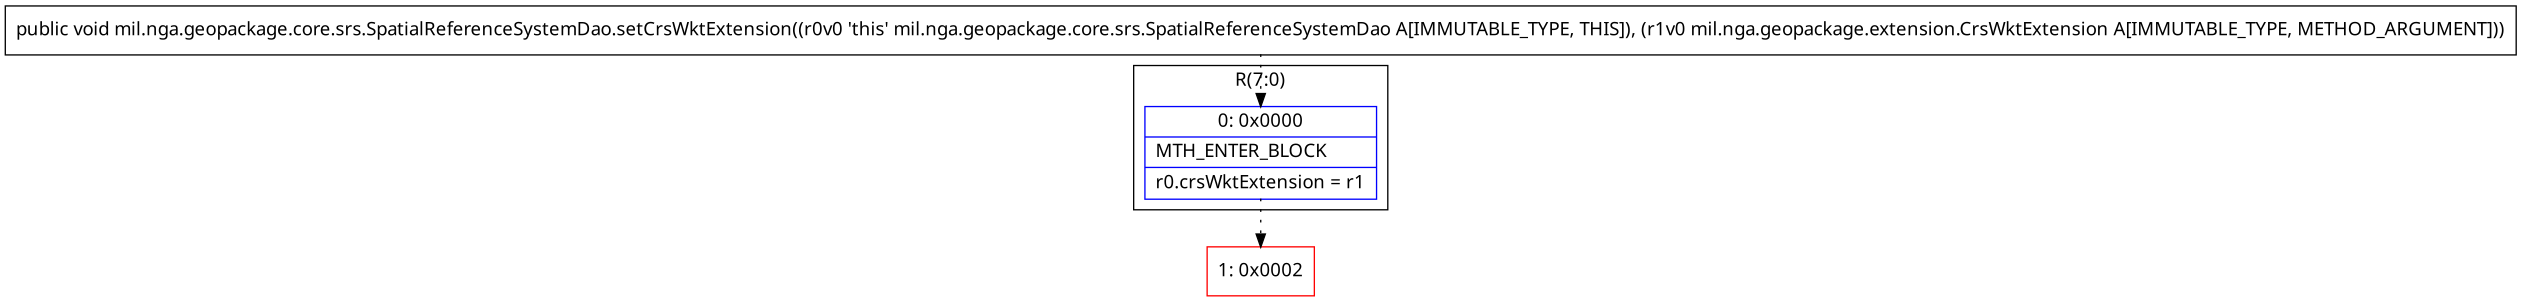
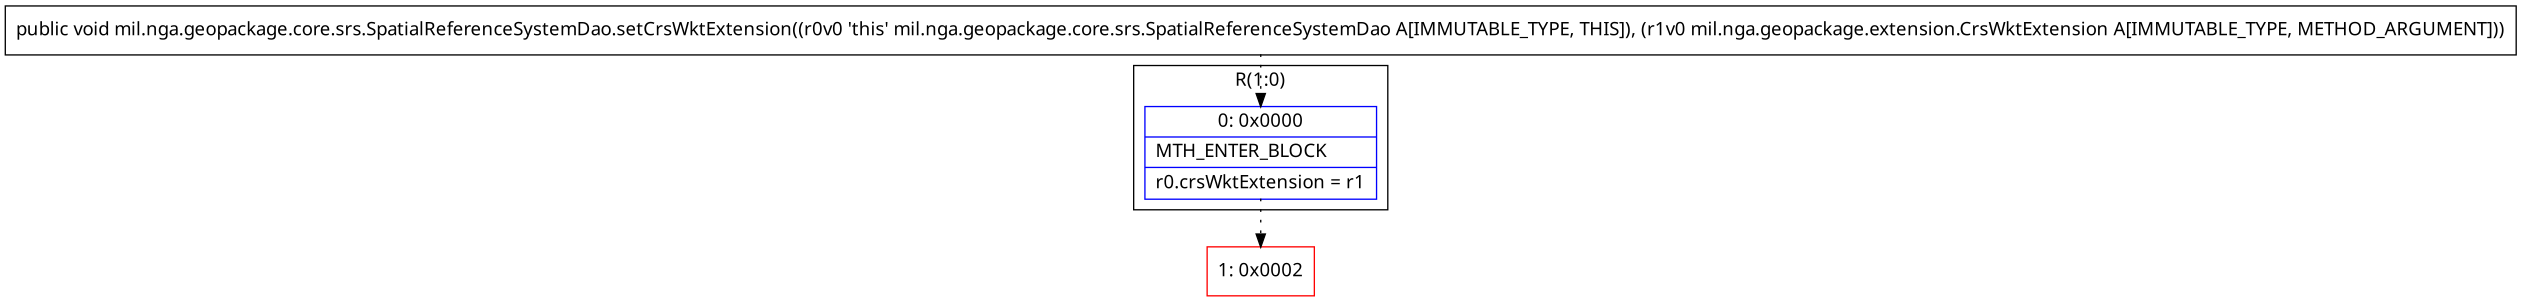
cluster "R(7:0)": label "R(7:0)" -> "R(1:0)"
